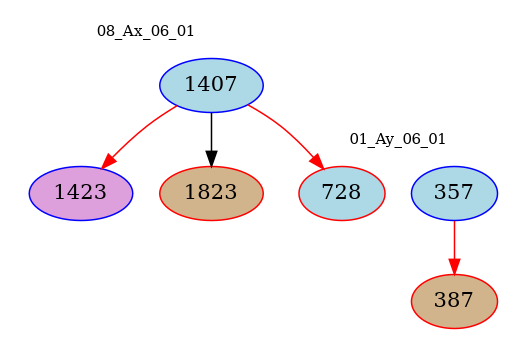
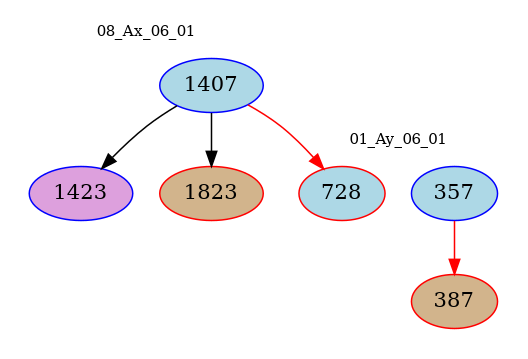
edge "1407" -> "1423": color red -> black
